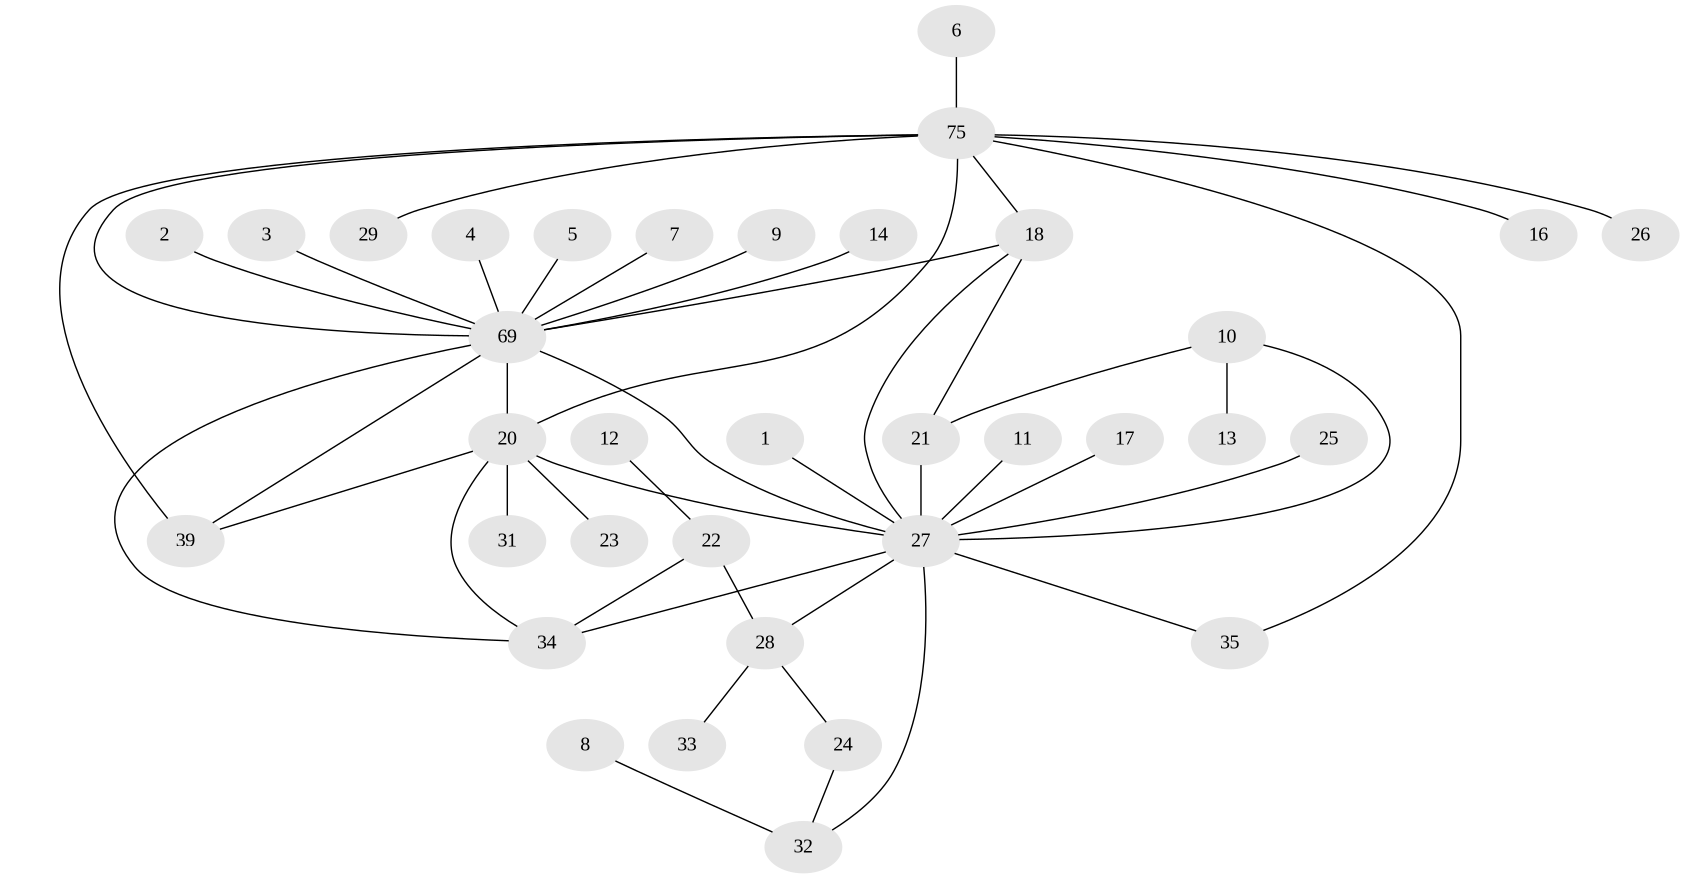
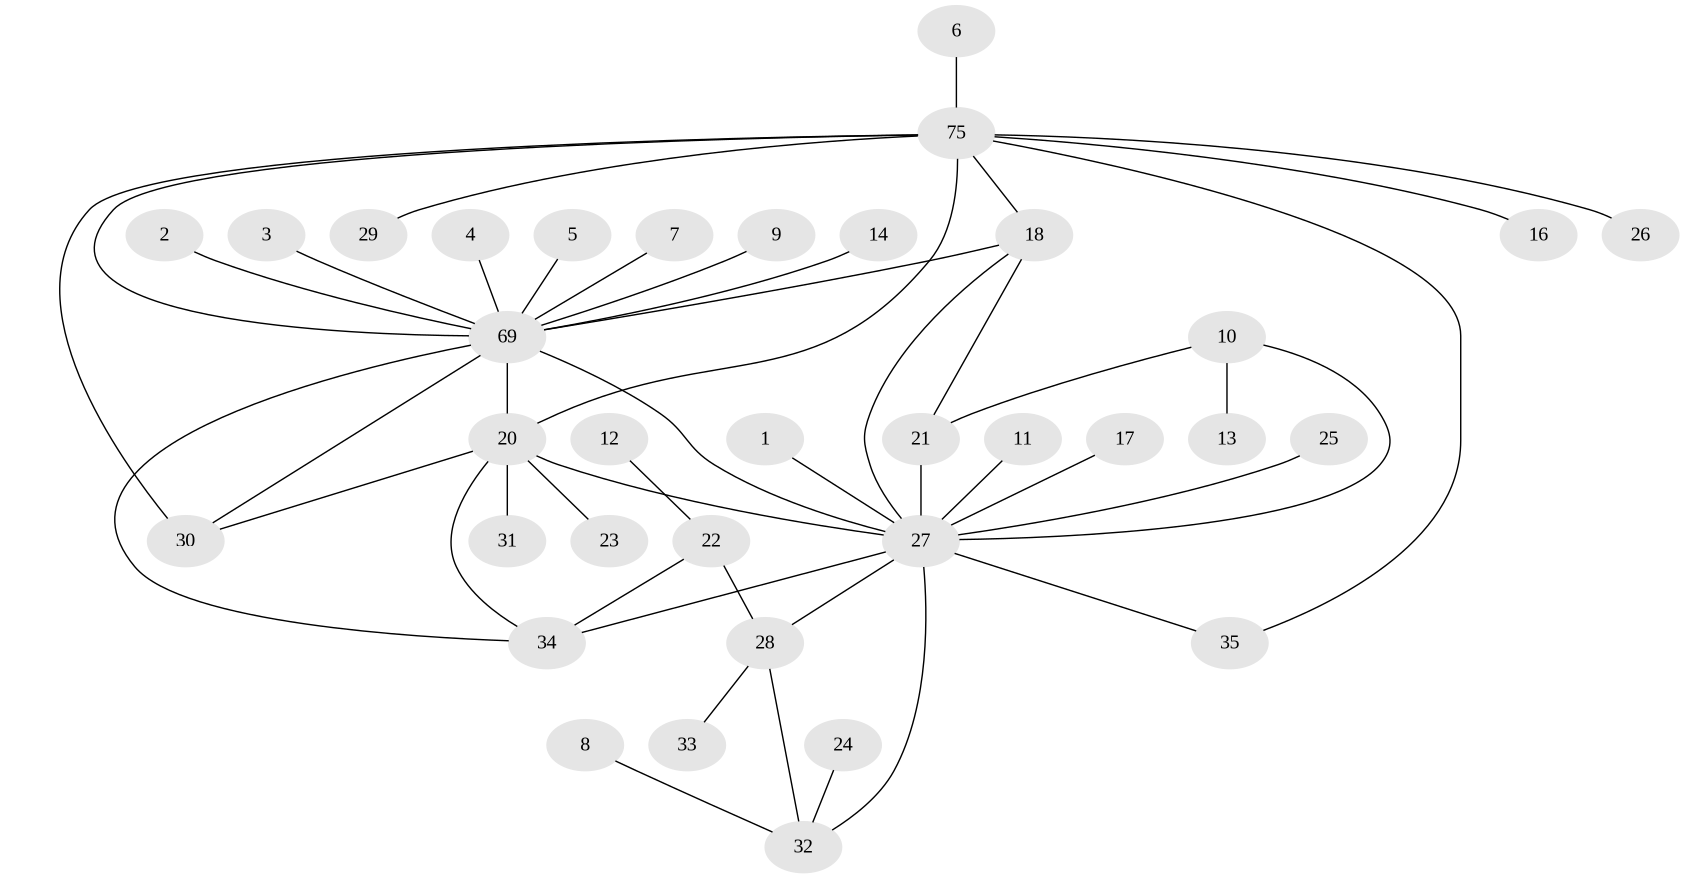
node "39": label "39" -> "30"
edge "28" -- "24": now "28" -- "32"
